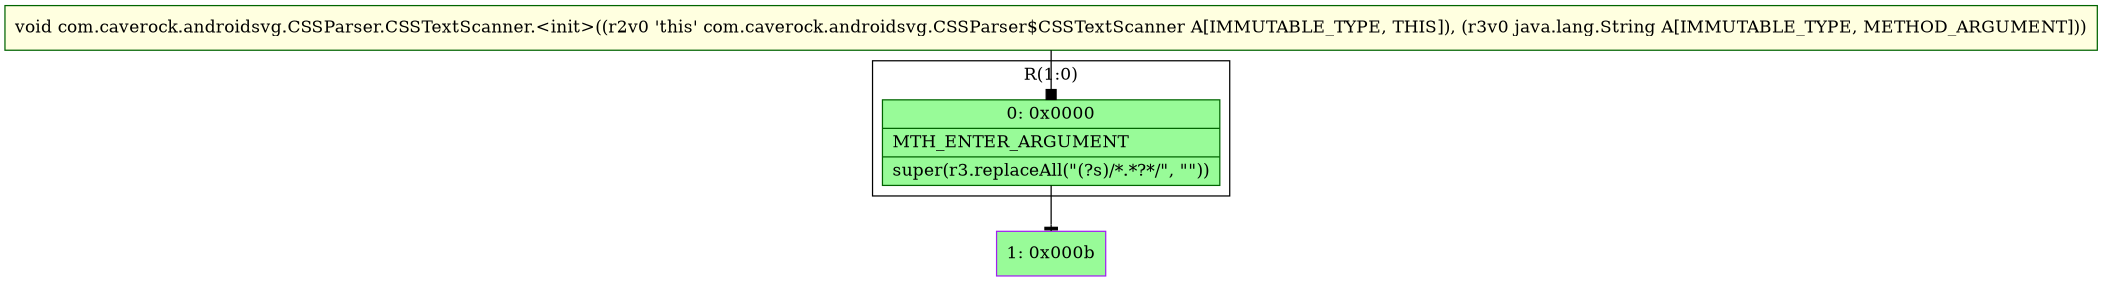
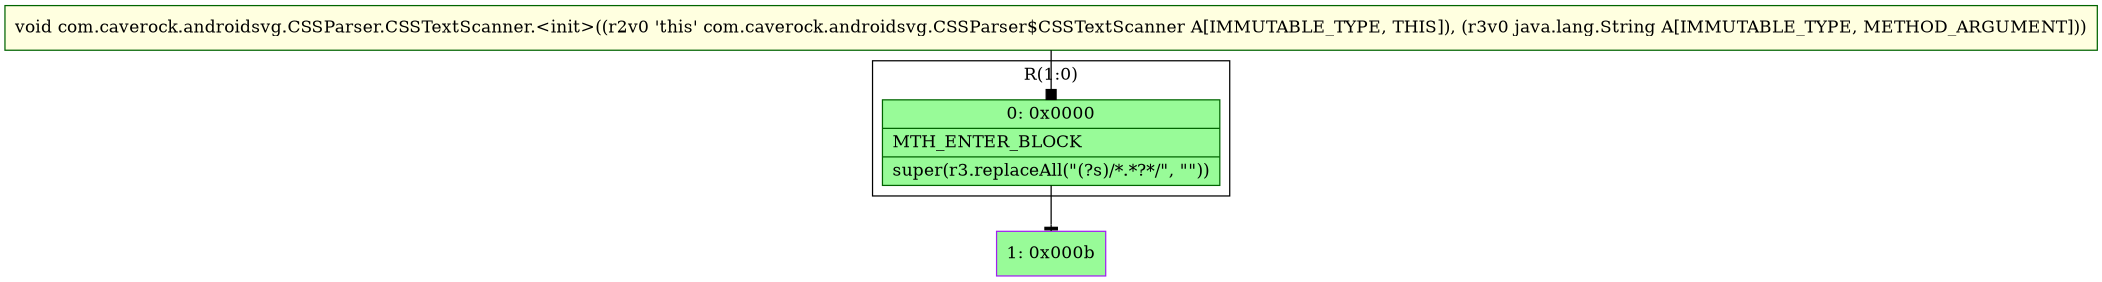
node "0: 0x0000": text "MTH_ENTER_ARGUMENT" -> "MTH_ENTER_BLOCK"
